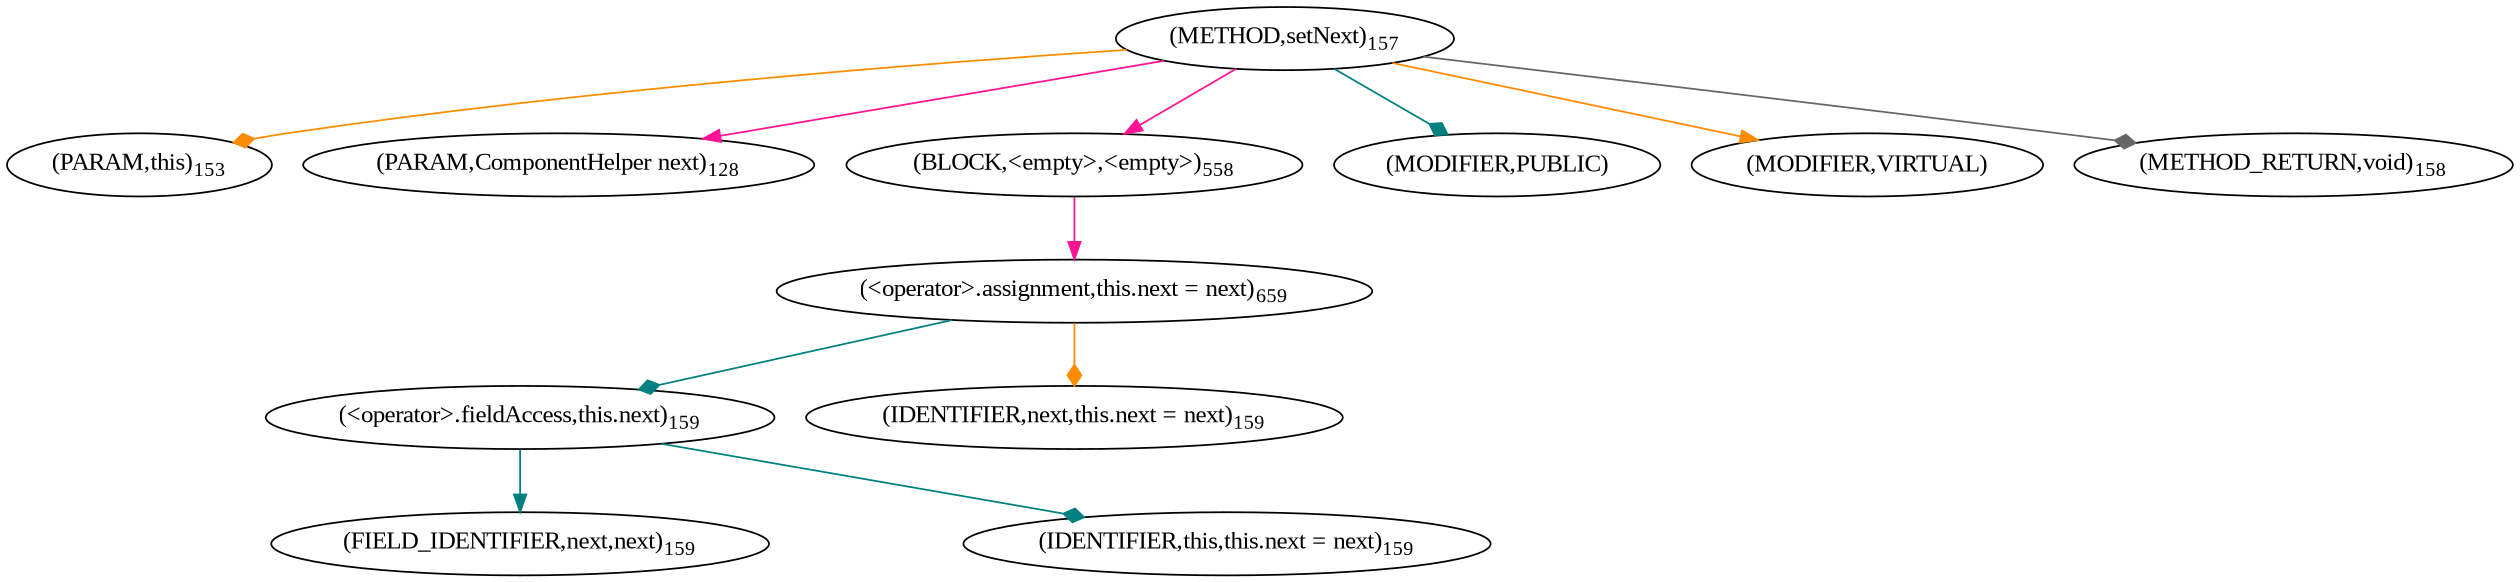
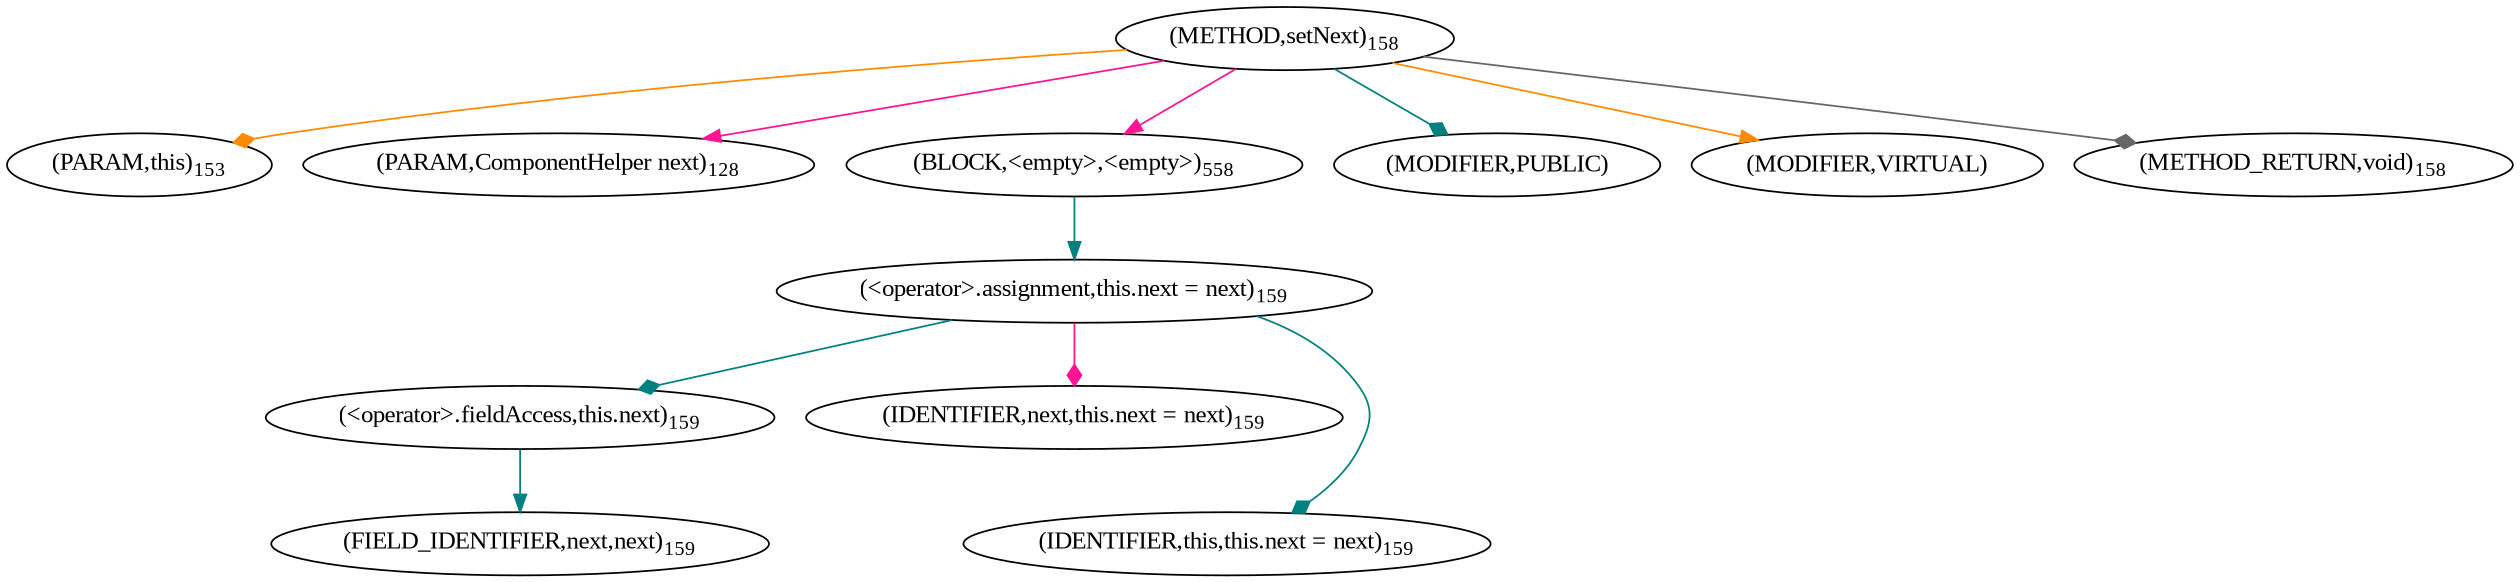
node "(METHOD,setNext)": text "157" -> "158"
edge "(BLOCK,<empty>,<empty>)" -> "(<operator>.assignment,this.next = next)": color deeppink -> teal
node "(<operator>.assignment,this.next = next)": text "659" -> "159"
edge "(<operator>.assignment,this.next = next)" -> "(IDENTIFIER,next,this.next = next)": color darkorange -> deeppink
edge "(<operator>.fieldAccess,this.next)" -> "(IDENTIFIER,this,this.next = next)": now "(<operator>.assignment,this.next = next)" -> "(IDENTIFIER,this,this.next = next)"
